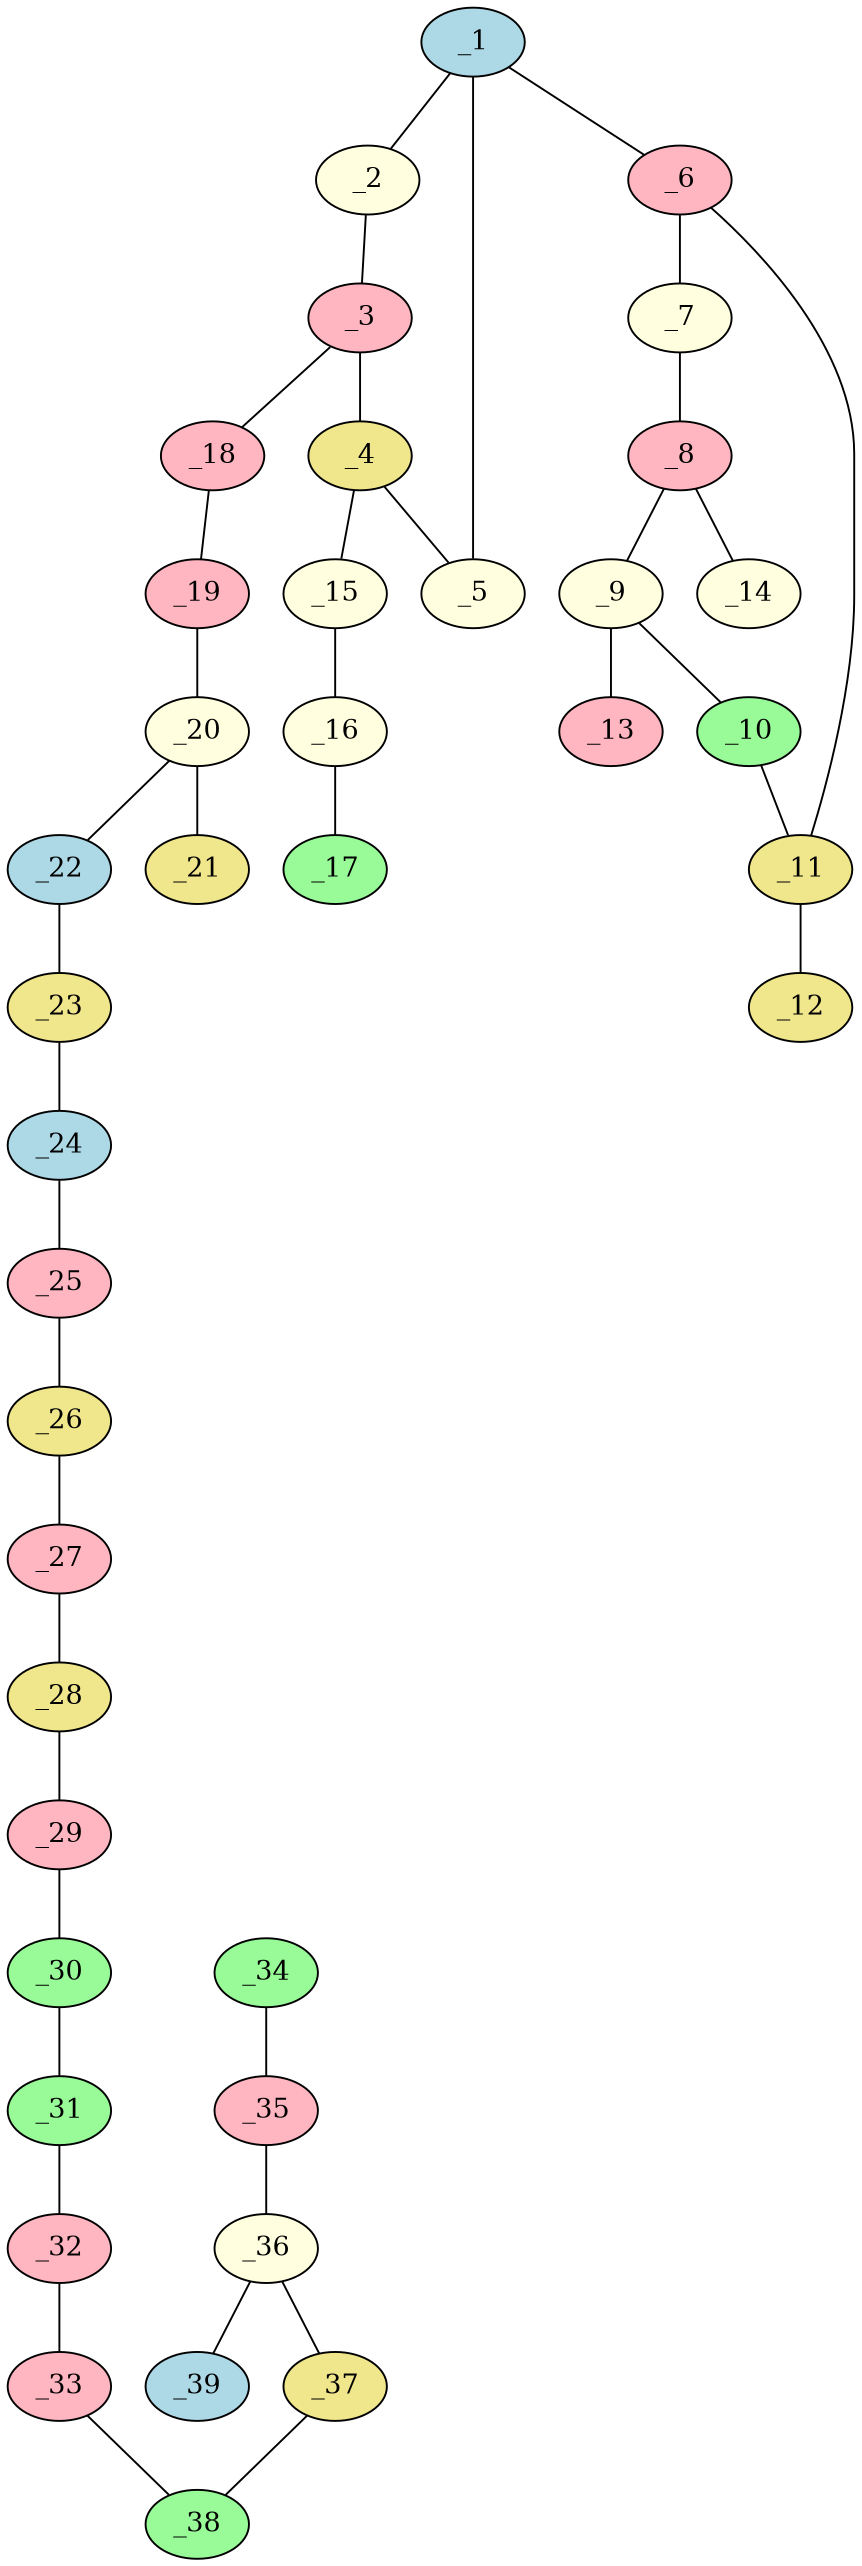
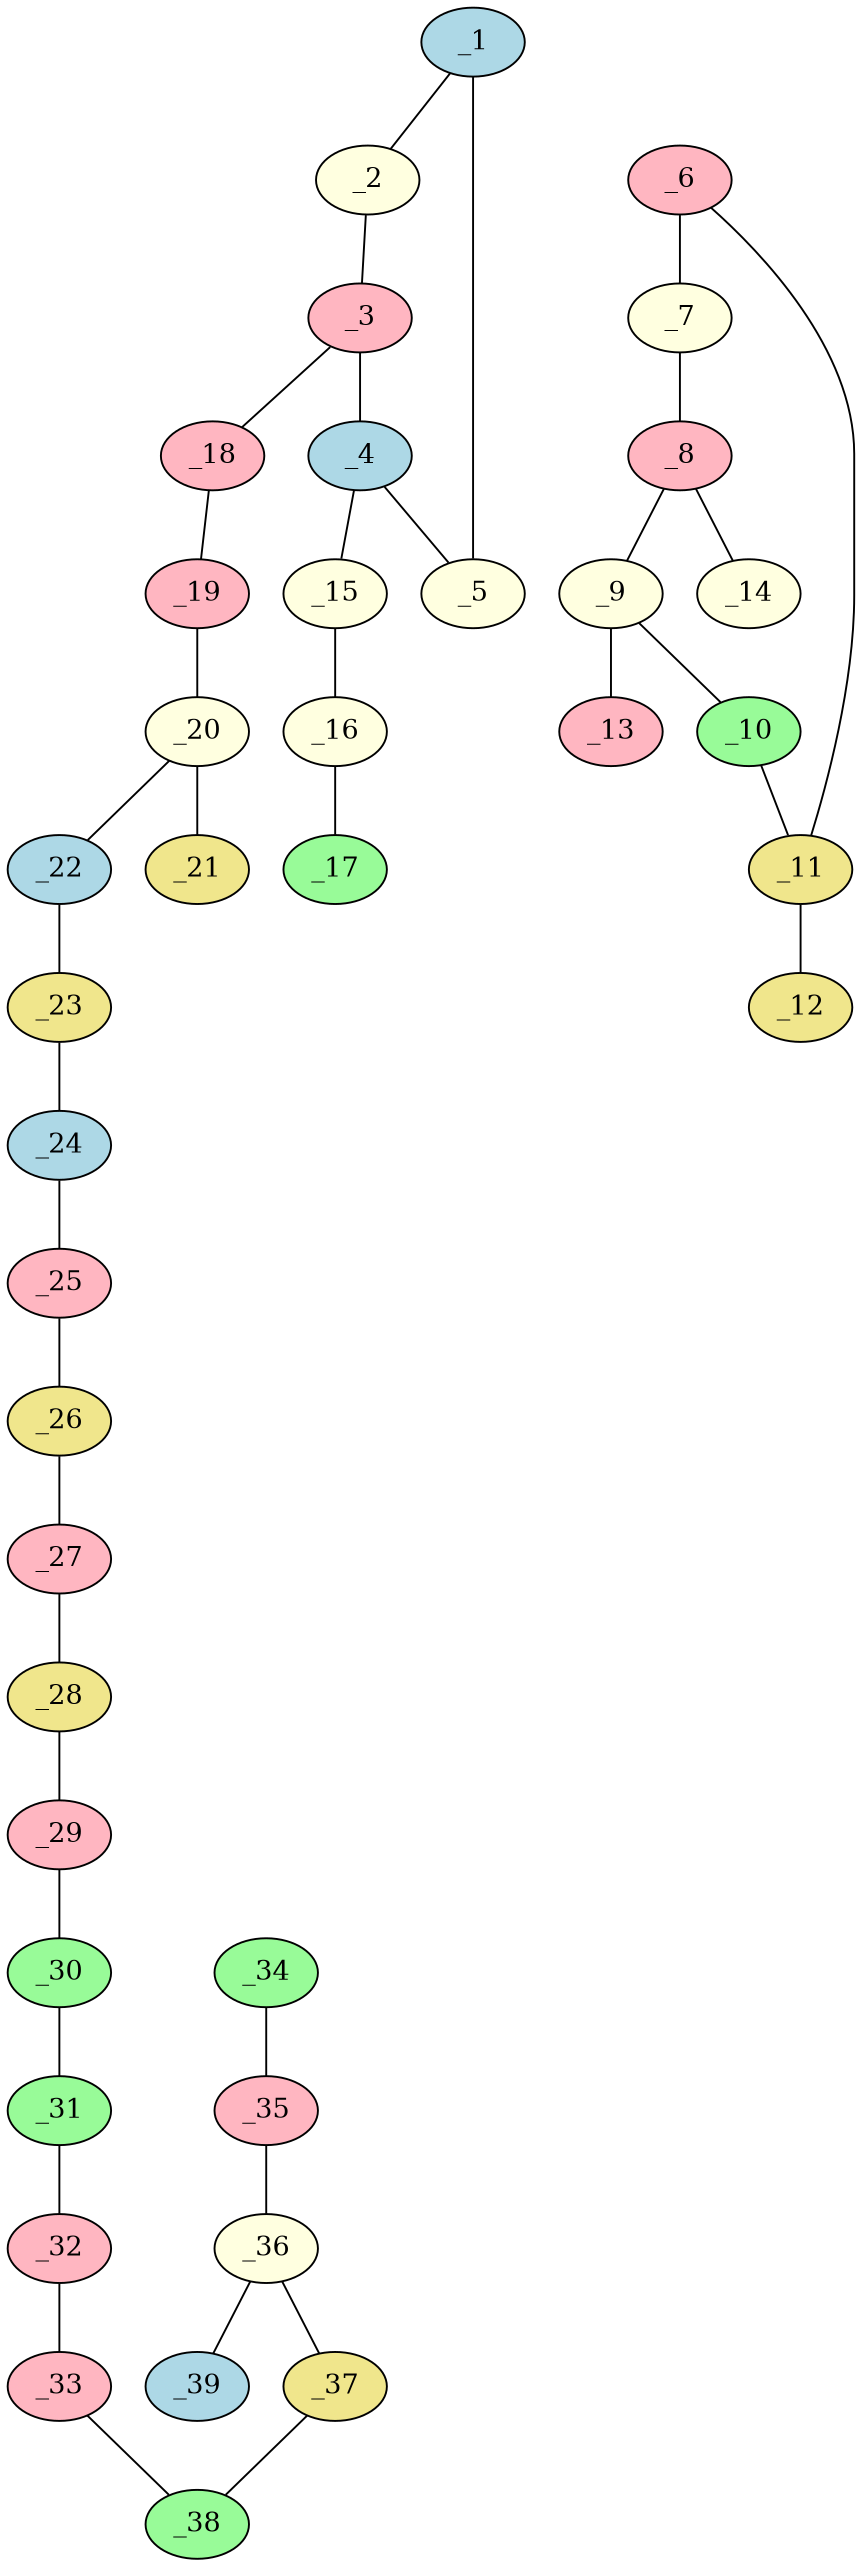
edge "_1" -- "_6": removed
node "_4": fillcolor khaki -> lightblue
